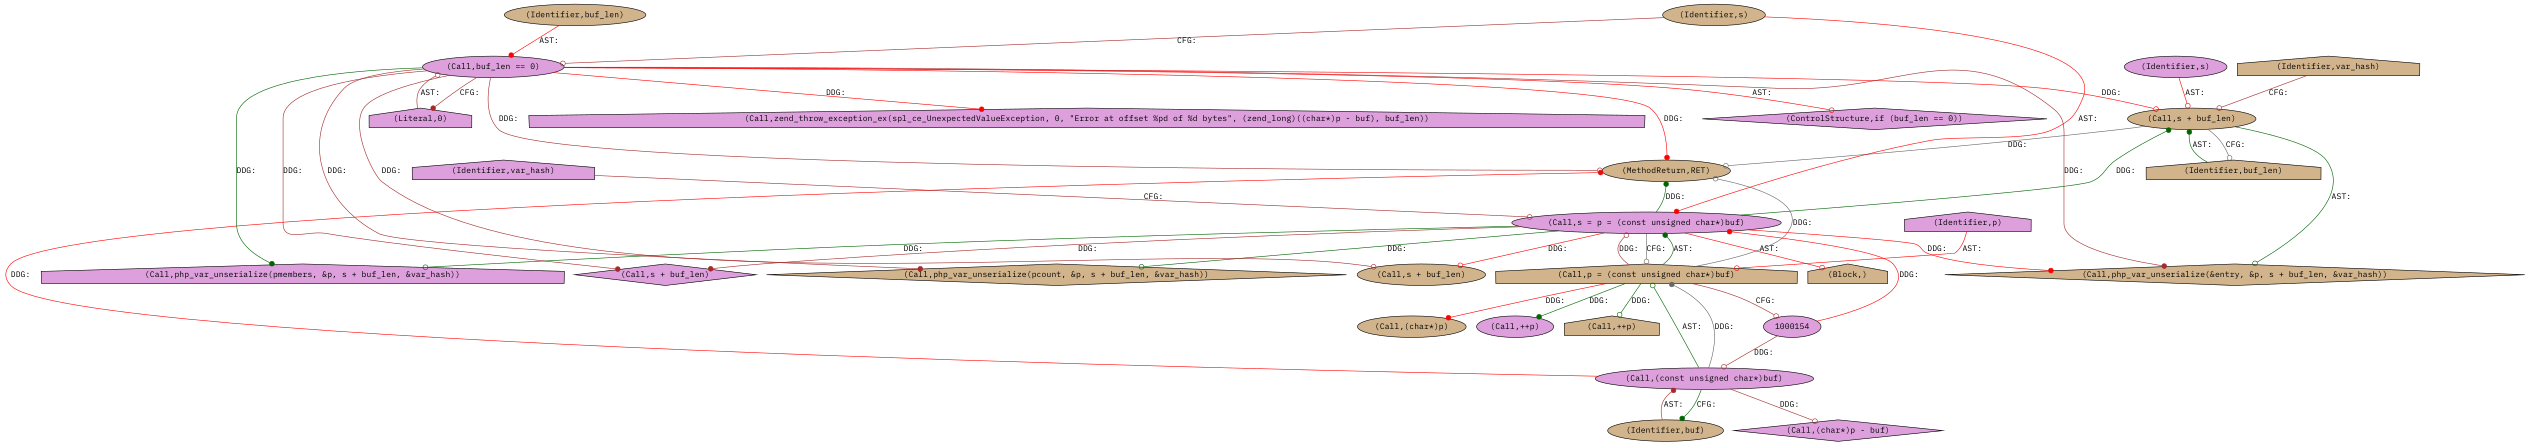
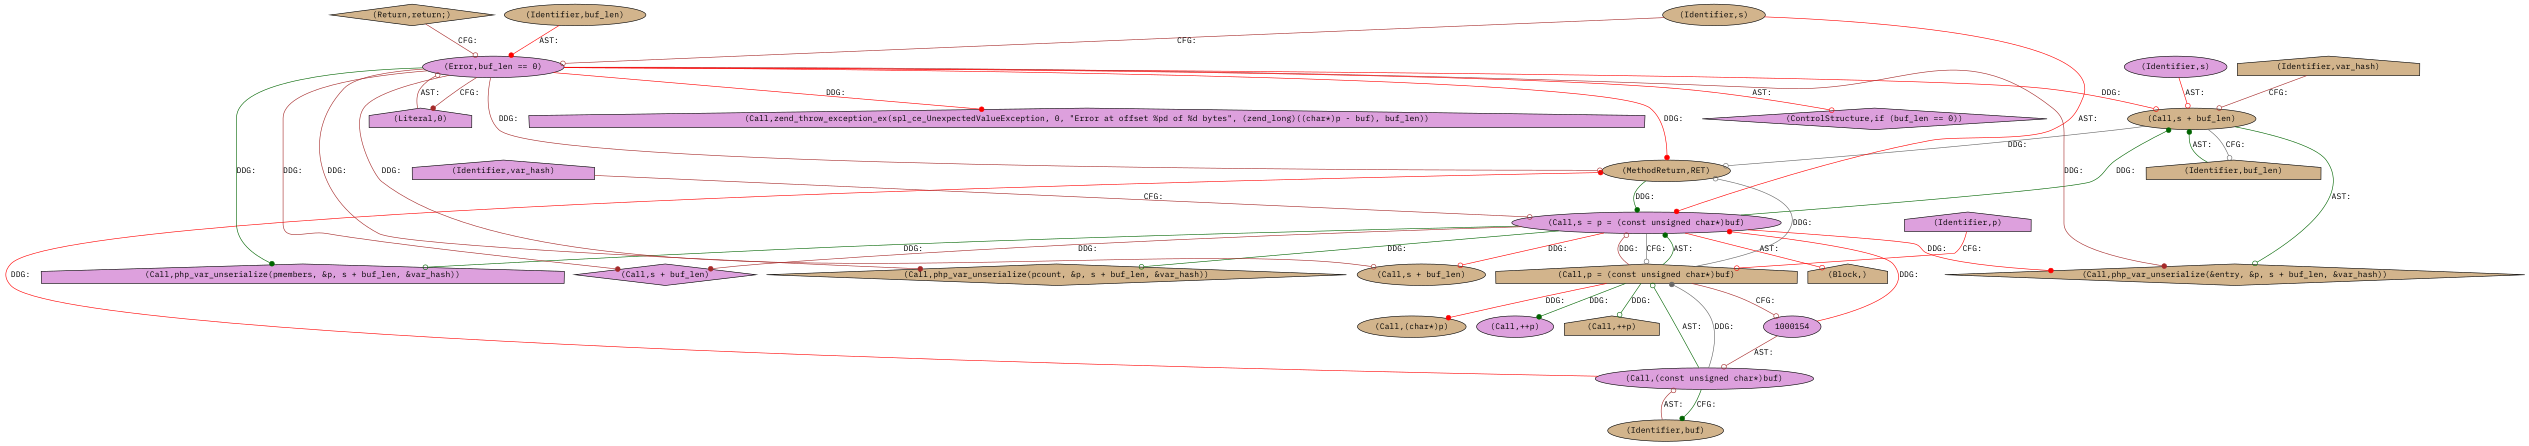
node "(Return,return;)": added
node "(Call,buf_len == 0)": label "(Call,buf_len == 0)" -> "(Error,buf_len == 0)"
edge "(Call,s = p = (const unsigned char*)buf)" -> "(MethodReturn,RET)": reversed
edge "(Identifier,p)" -> "(Call,p = (const unsigned char*)buf)": label "AST: " -> "CFG: "
edge "1000154" -> "(Call,(const unsigned char*)buf)": label "DDG: " -> "AST: "
edge "(Identifier,buf)" -> "(Call,(const unsigned char*)buf)": arrowhead dot -> odot
node "(Call,(char*)p - buf)": removed
